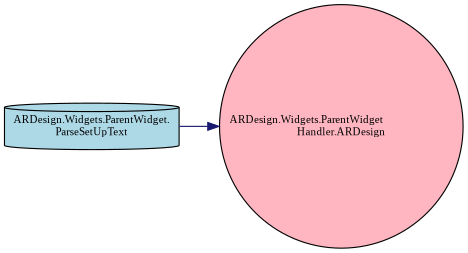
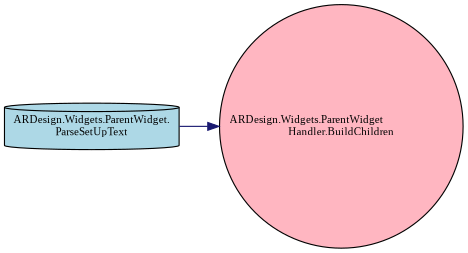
node "ARDesign.Widgets.ParentWidget Handler.ARDesign": label "ARDesign.Widgets.ParentWidget Handler.ARDesign" -> "ARDesign.Widgets.ParentWidget Handler.BuildChildren"
